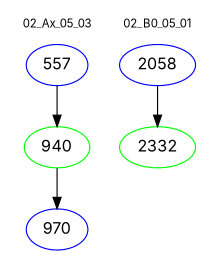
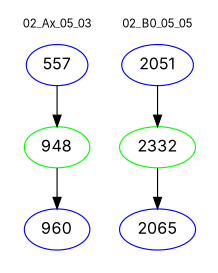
cluster "02_B0_05_01": label "02_B0_05_01" -> "02_B0_05_05"
node "2058": label "2058" -> "2051"
node "940": label "940" -> "948"
node "970": label "970" -> "960"
node "2065": added
